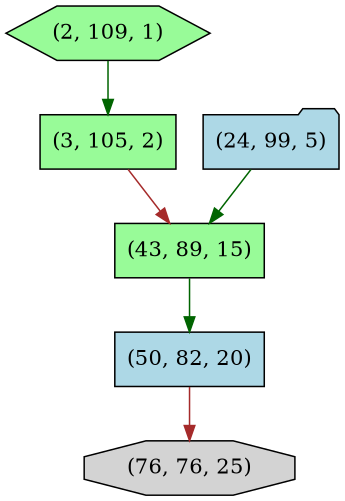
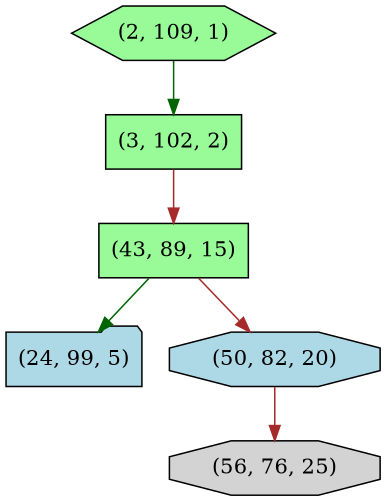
node "(3, 105, 2)": label "(3, 105, 2)" -> "(3, 102, 2)"
edge "(24, 99, 5)" -> "(43, 89, 15)": reversed
edge "(43, 89, 15)" -> "(50, 82, 20)": color darkgreen -> brown
node "(50, 82, 20)": shape box -> octagon
node "(76, 76, 25)": label "(76, 76, 25)" -> "(56, 76, 25)"
